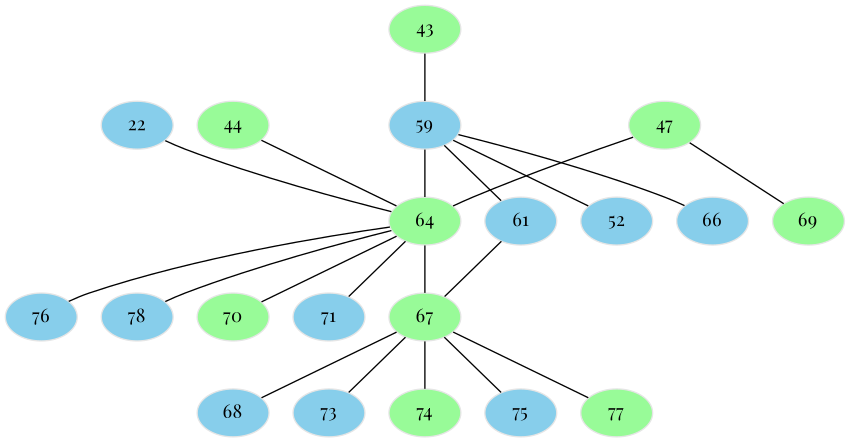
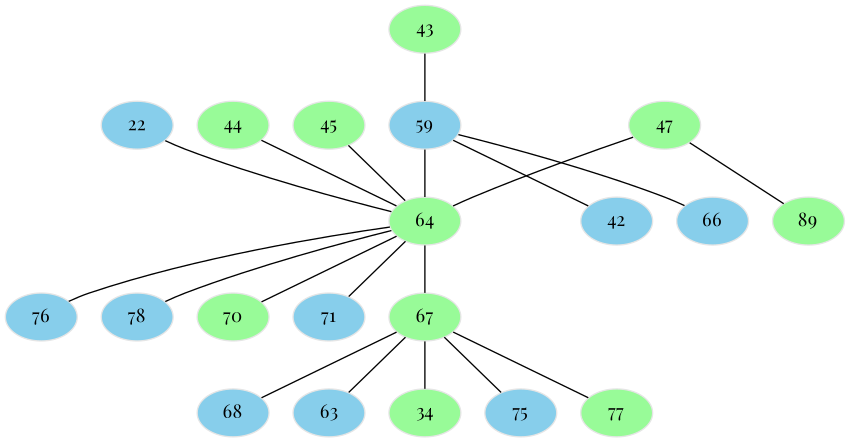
node "45": added
node "61": removed
node "52": label "52" -> "42"
node "69": label "69" -> "89"
node "73": label "73" -> "63"
node "74": label "74" -> "34"
